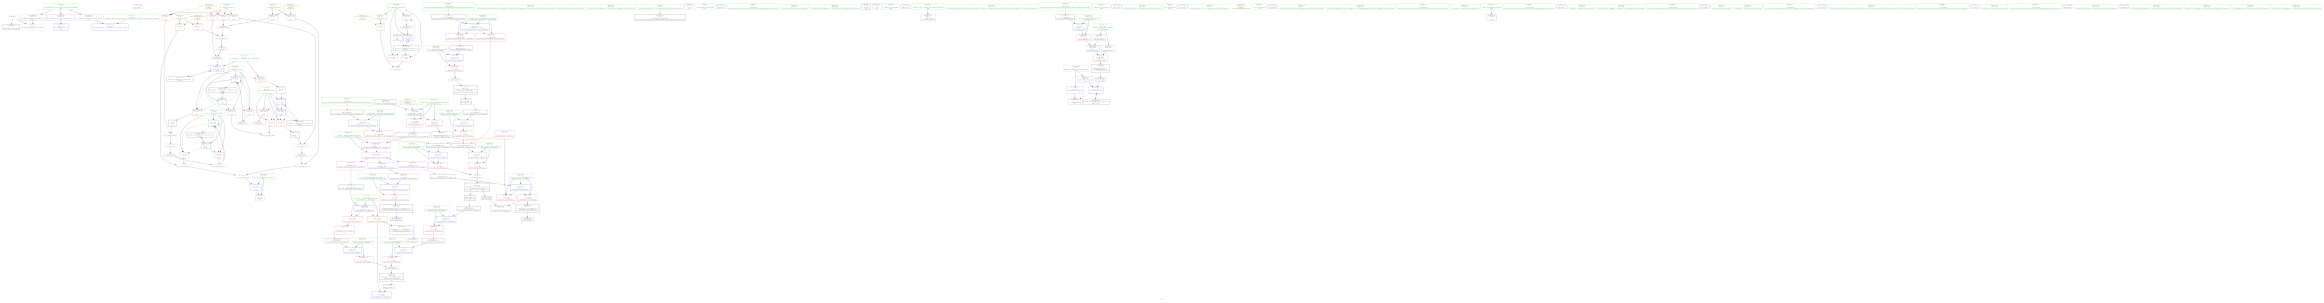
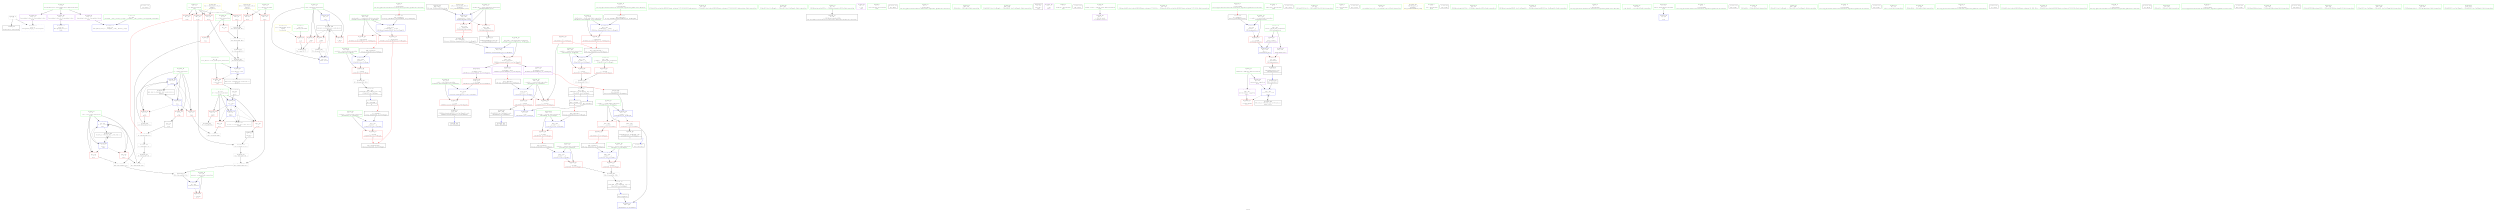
edge "NodeID: 25" -> "NodeID: 24": now "NodeID: 25" -> "NodeID: 146"
node "NodeID: 309": removed
node "NodeID: 172": removed
